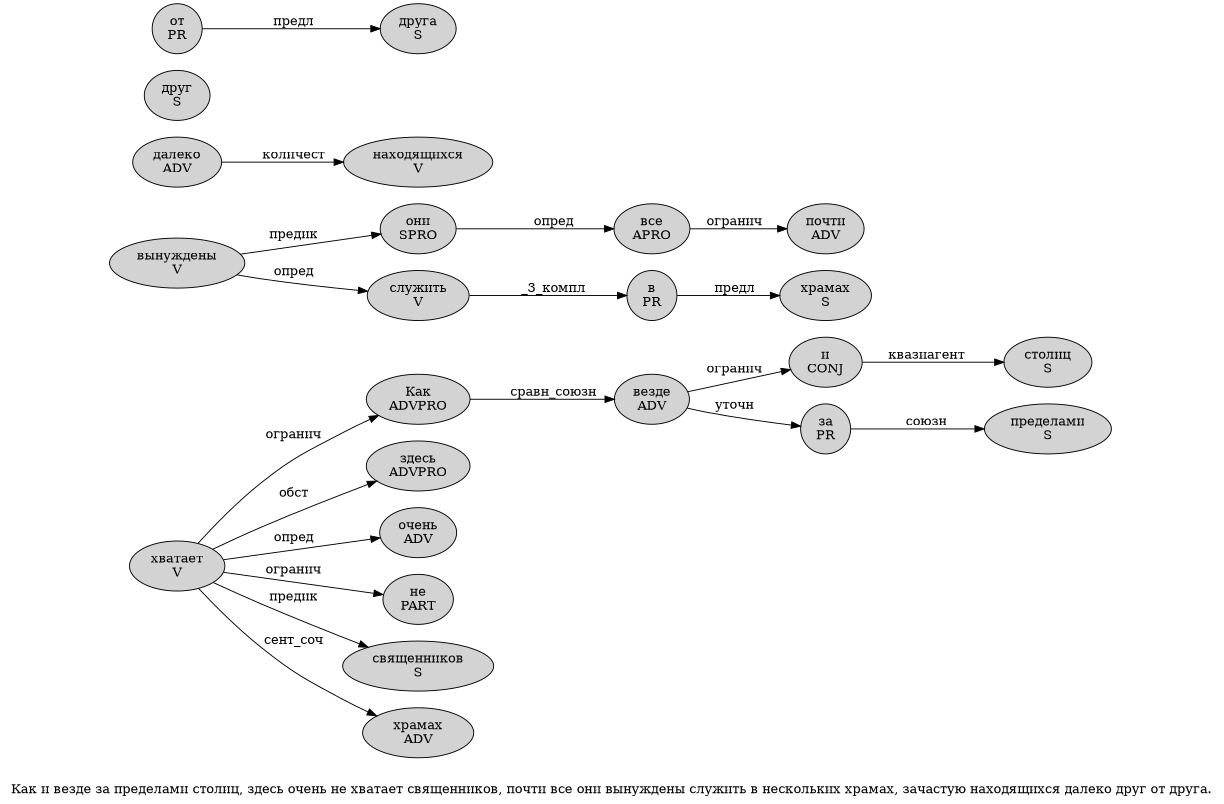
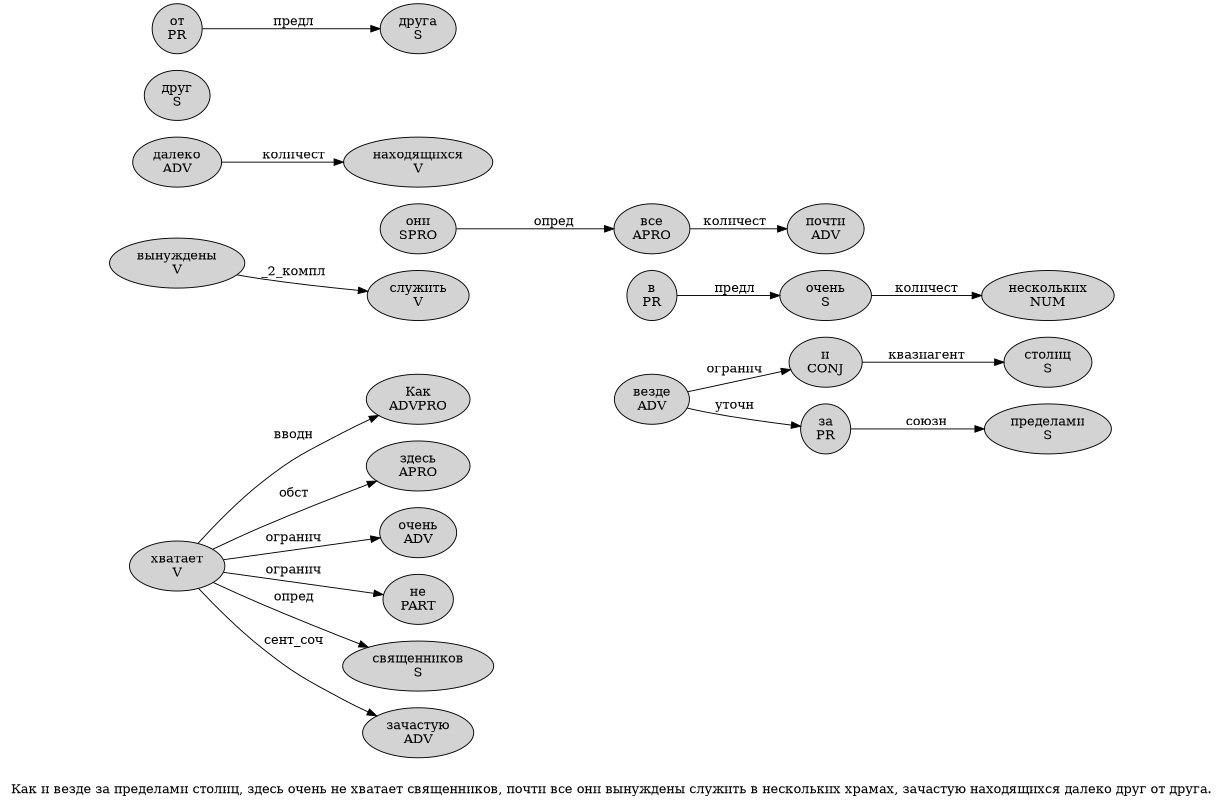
edge "все APRO" -> "почти ADV": label "огранич" -> "количест"
edge "вынуждены V" -> "они SPRO": removed, label "предик"
edge "вынуждены V" -> "служить V": label "опред" -> "_2_компл"
edge "служить V" -> "в PR": removed, label "_3_компл"
node "храмах S": label "храмах S" -> "очень S"
node "нескольких NUM": added
edge "Как ADVPRO" -> "везде ADV": removed, label "сравн_союзн"
edge "хватает V" -> "Как ADVPRO": label "огранич" -> "вводн"
node "здесь ADVPRO": label "здесь ADVPRO" -> "здесь APRO"
edge "хватает V" -> "очень ADV": label "опред" -> "огранич"
edge "хватает V" -> "священников S": label "предик" -> "опред"
node "храмах ADV": label "храмах ADV" -> "зачастую ADV"
